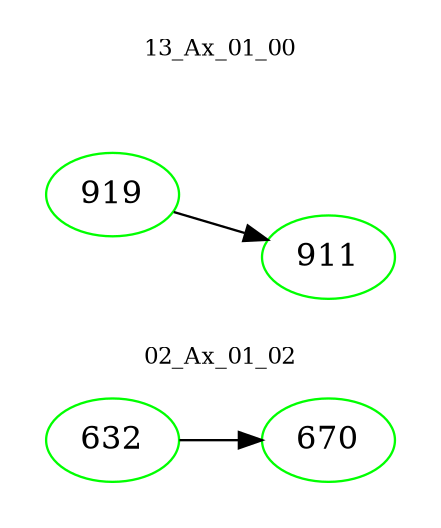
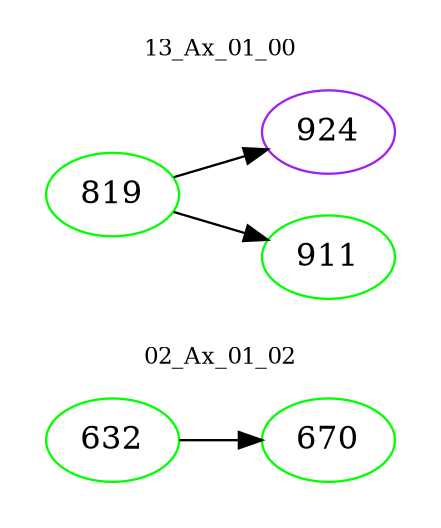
node "924": added
node "919": label "919" -> "819"
